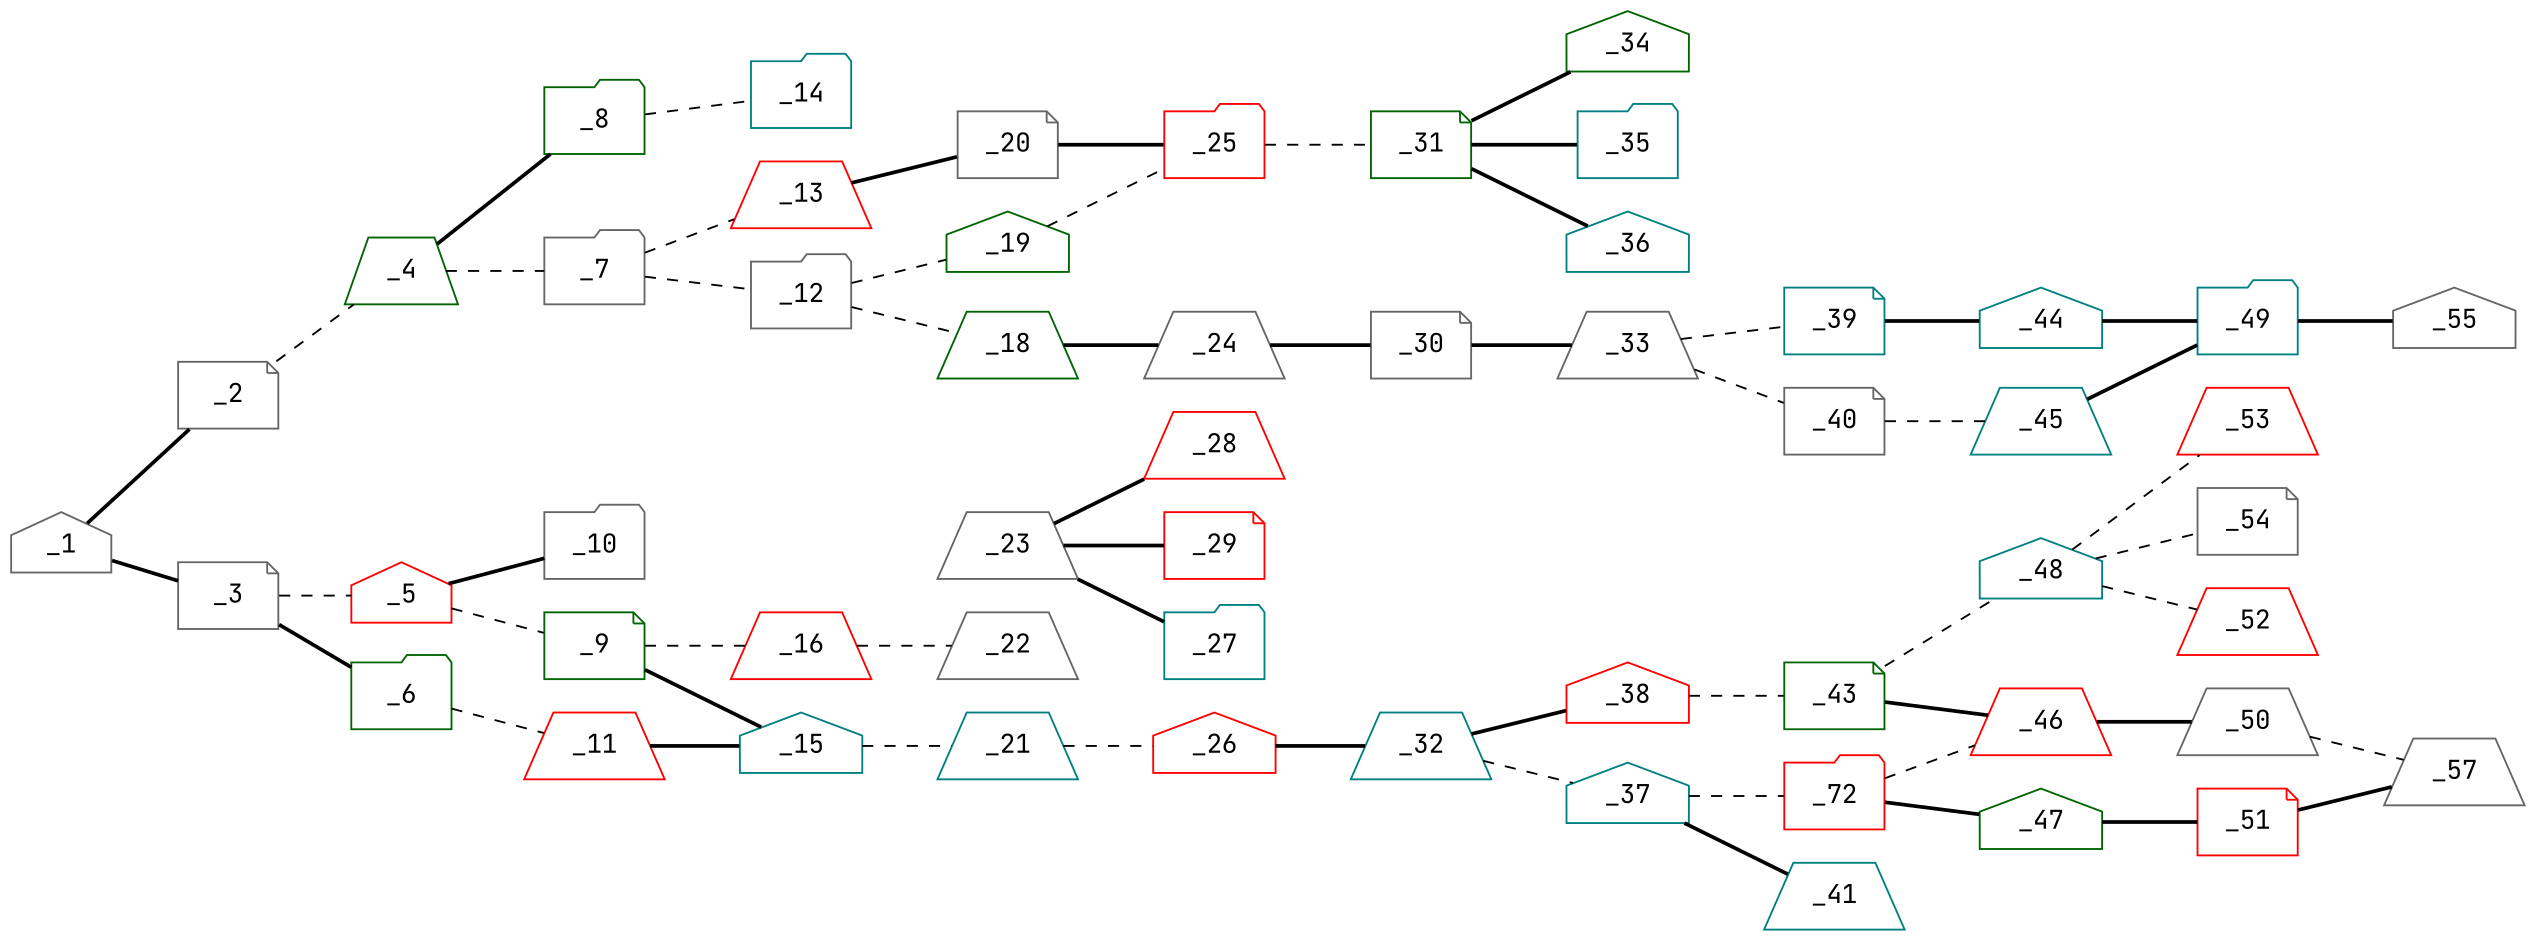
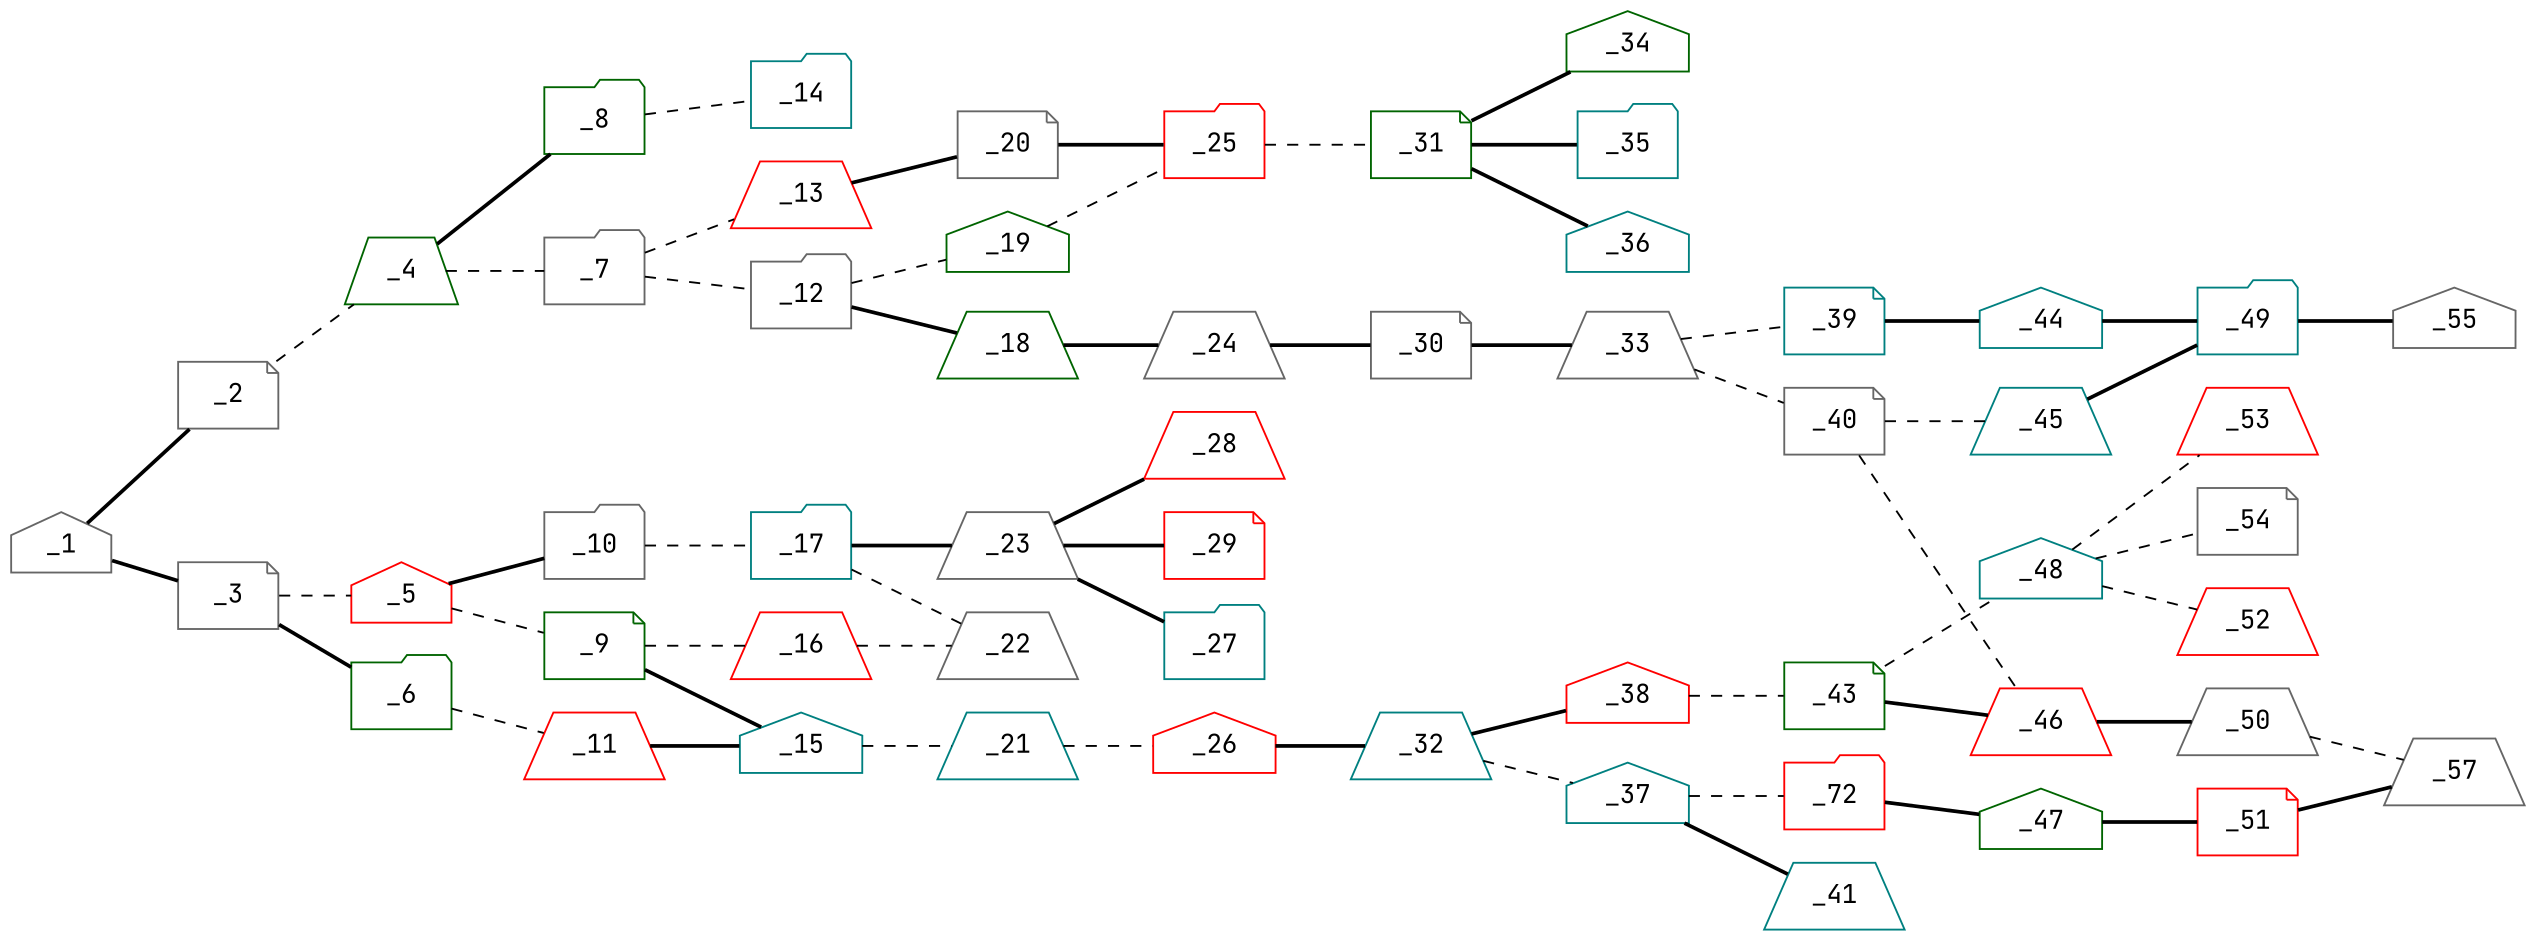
edge "_12" -- "_18": style dashed -> bold
node "_17": added
edge "_46" -- "_72": now "_46" -- "_40"
